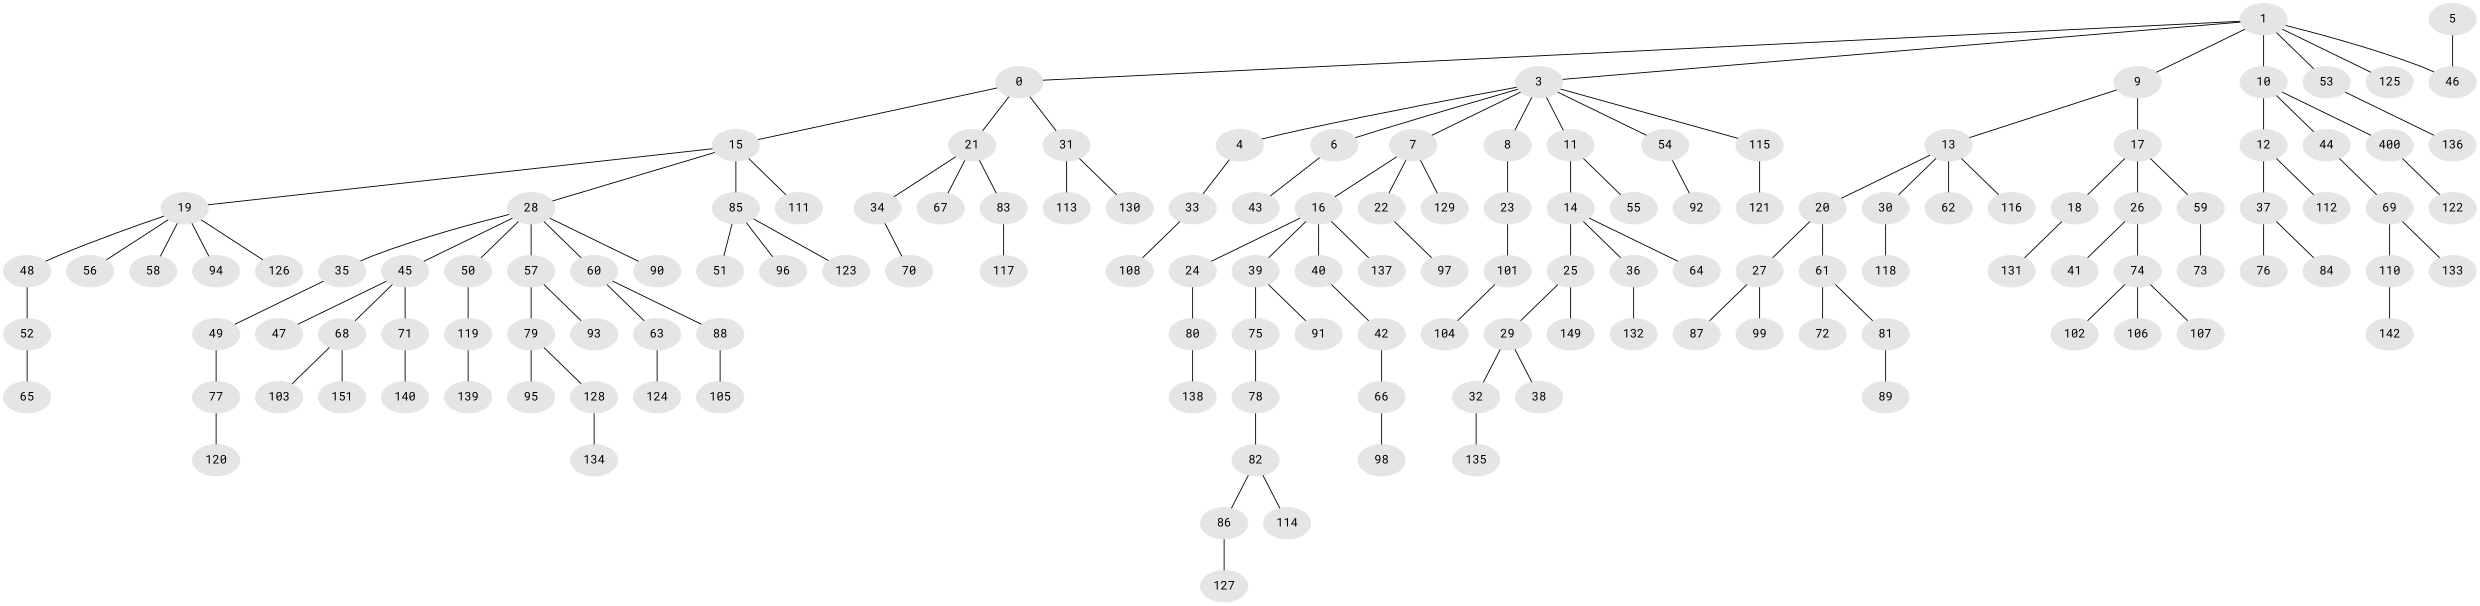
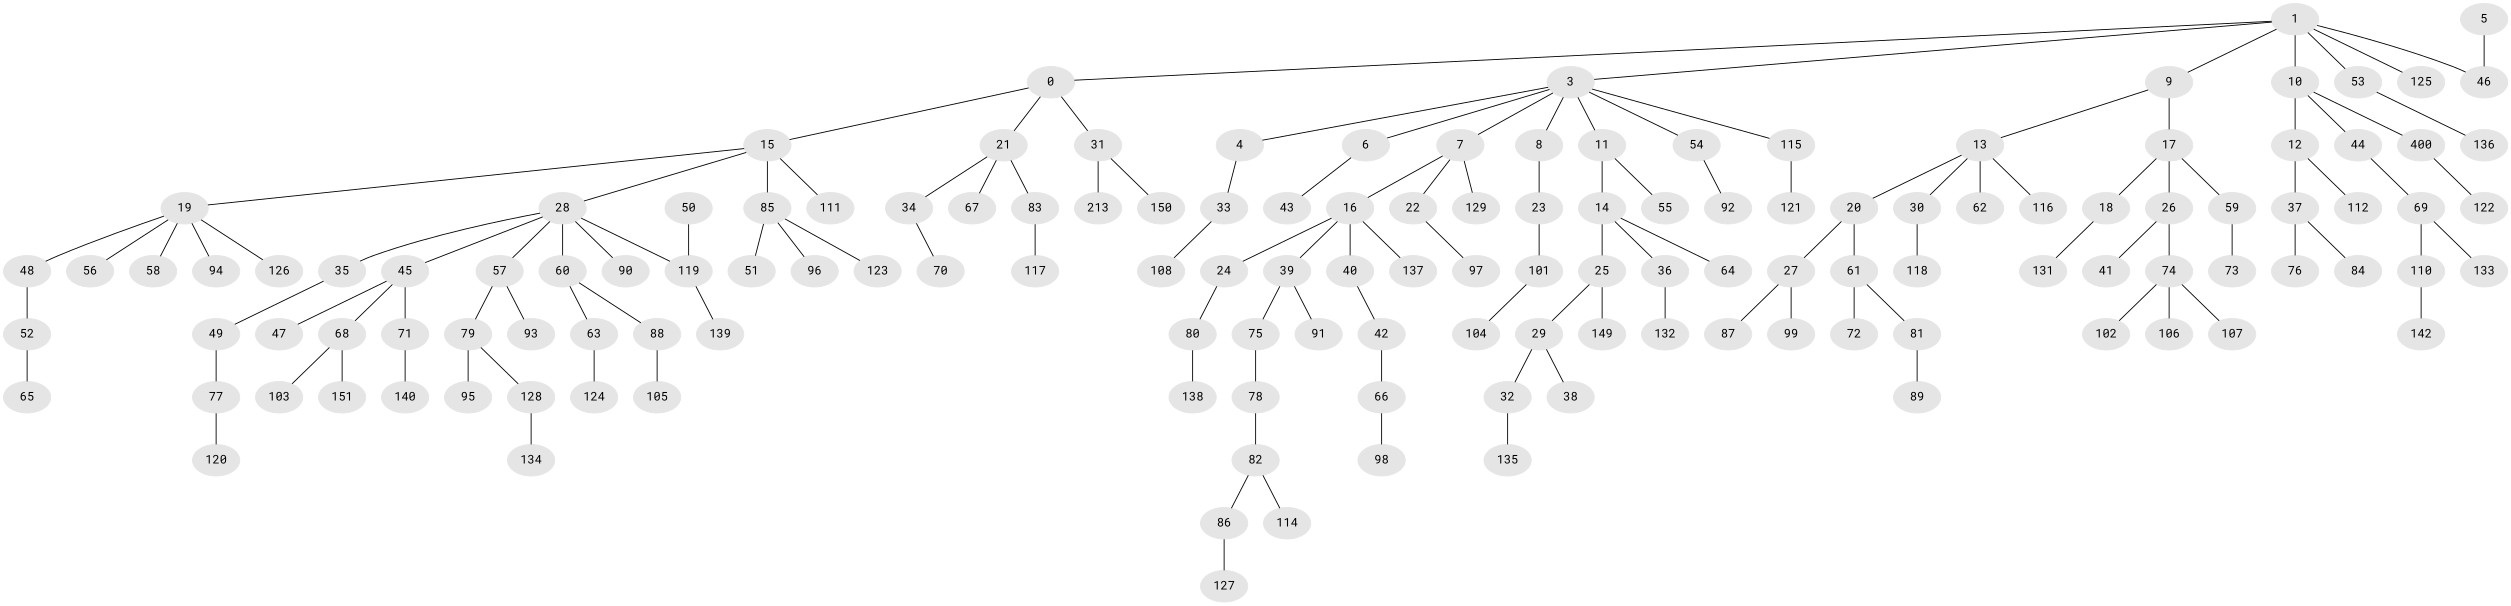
node "113": label "113" -> "213"
node "130": label "130" -> "150"
edge "28" -- "50": now "28" -- "119"
